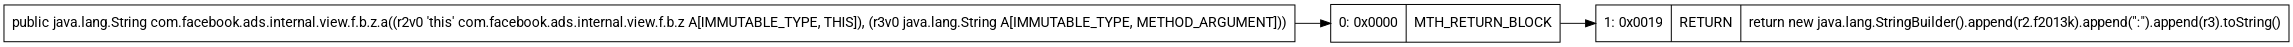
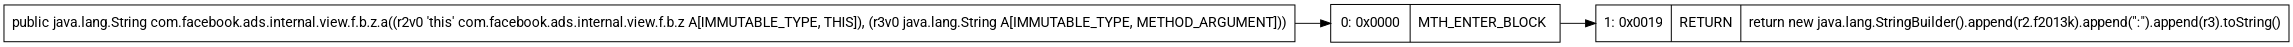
node "0: 0x0000": text "MTH_RETURN_BLOCK" -> "MTH_ENTER_BLOCK"
